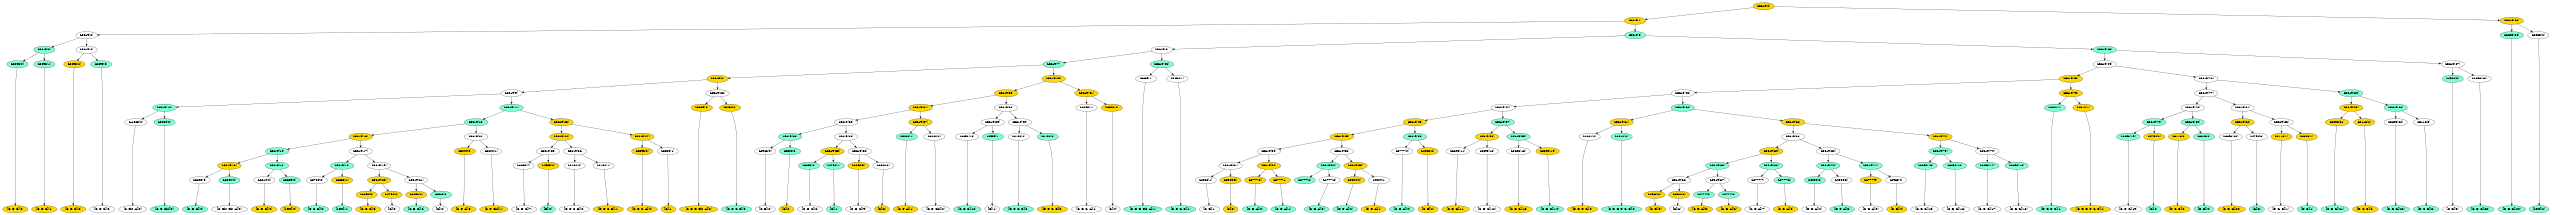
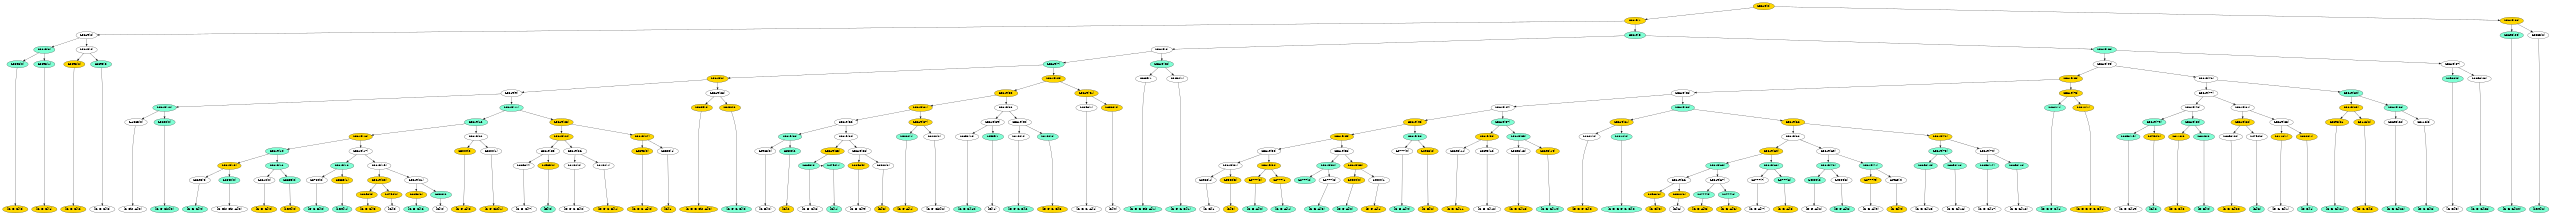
edge "L5619(35)" -> "L4794(1)": now "L3693(8)" -> "L4794(1)"
